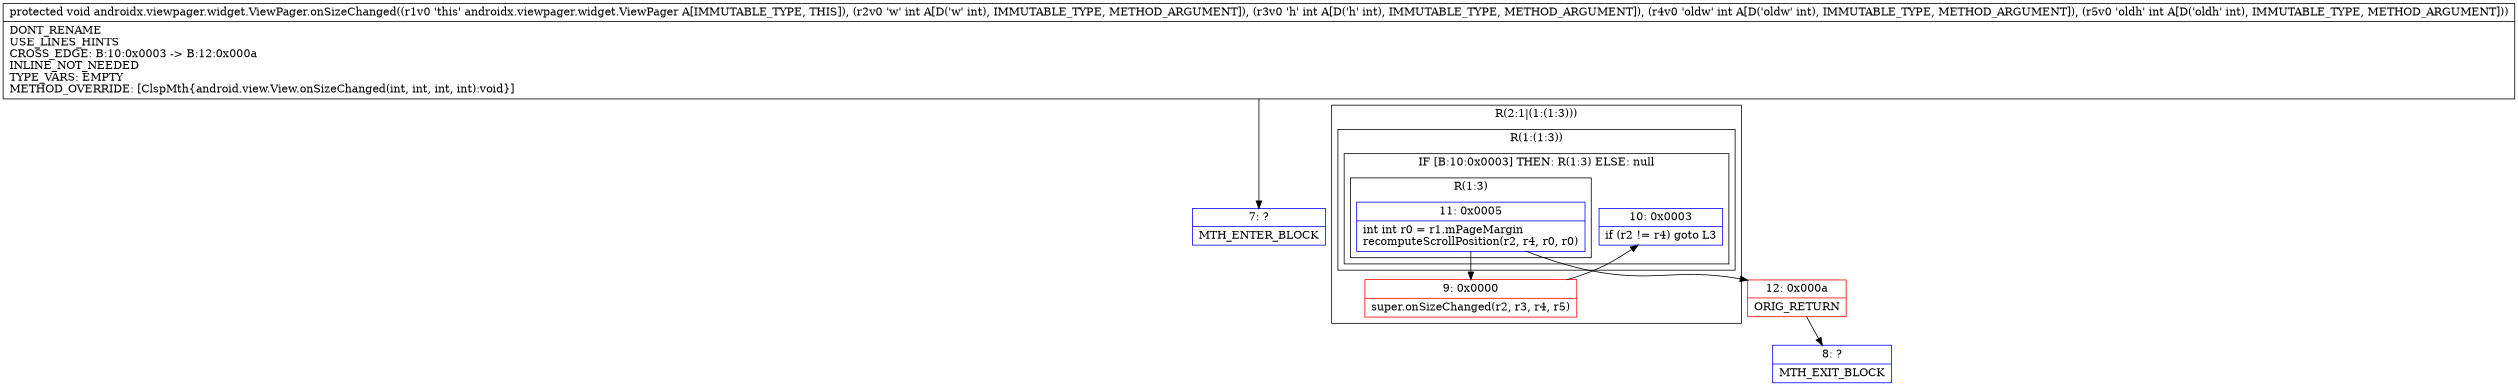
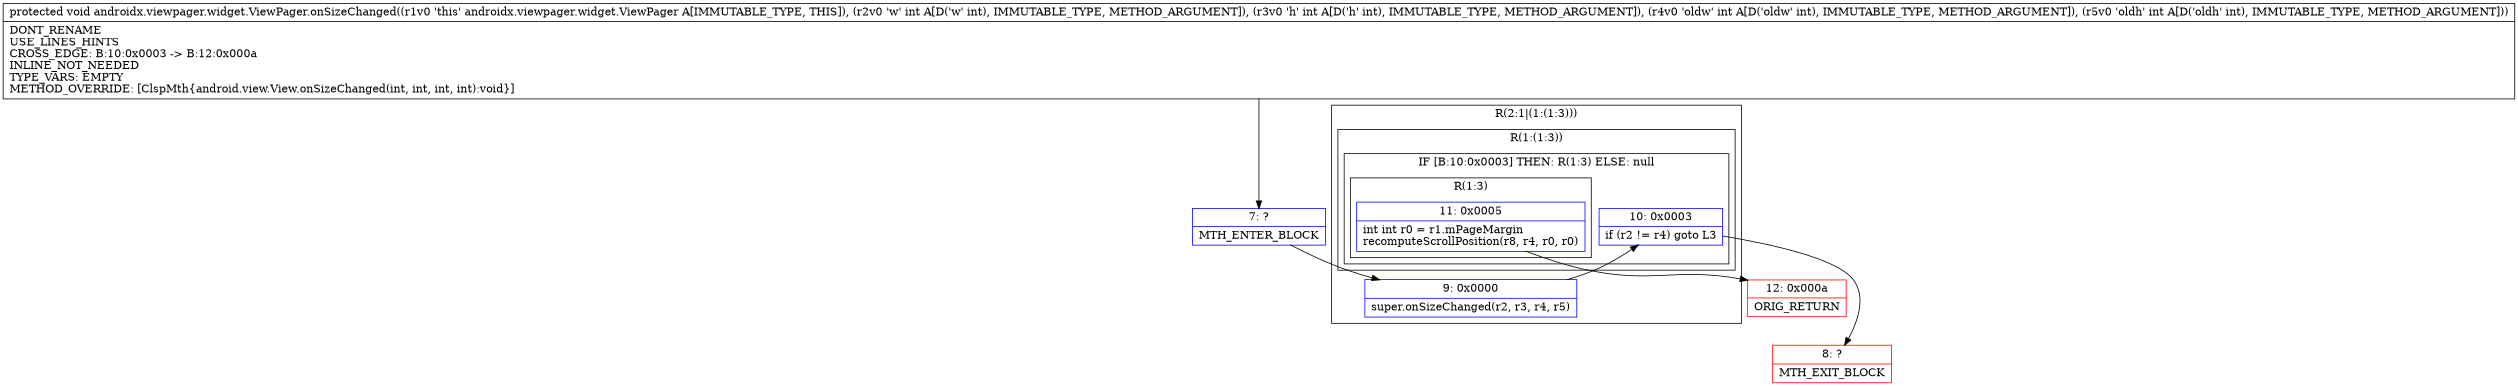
node "11: 0x0005": text "recomputeScrollPosition(r2, r4, r0, r0)" -> "recomputeScrollPosition(r8, r4, r0, r0)"
edge "11: 0x0005" -> "9: 0x0000": now "7: ?" -> "9: 0x0000"
node "9: 0x0000": color red -> blue
edge "12: 0x000a" -> "8: ?": now "10: 0x0003" -> "8: ?"
node "8: ?": color blue -> red
